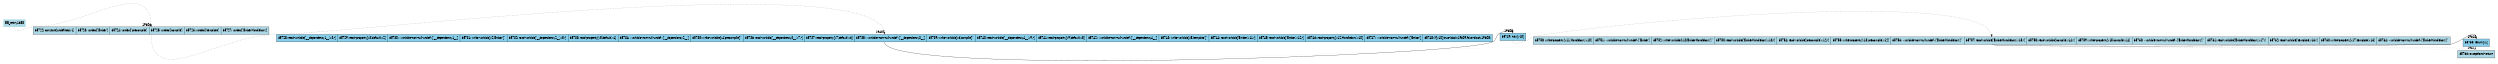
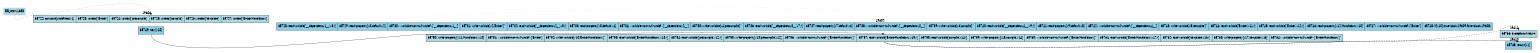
edge "65749: new[v10]" -> "65750: write-property[v11,'Handlebars',v10]": style dotted -> solid
edge "65722: constant[undefined,v1]" -> "65728: read-variable['__dependency1__',v3,-]": color black -> gray
edge "65750: write-property[v11,'Handlebars',v10]" -> "65766: exceptional-return": color gray -> black
edge "65728: read-variable['__dependency1__',v3,-]" -> "65749: new[v10]": removed
